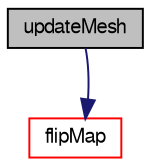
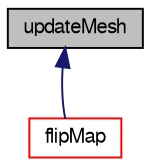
edge "updateMesh" -> "flipMap": reversed
